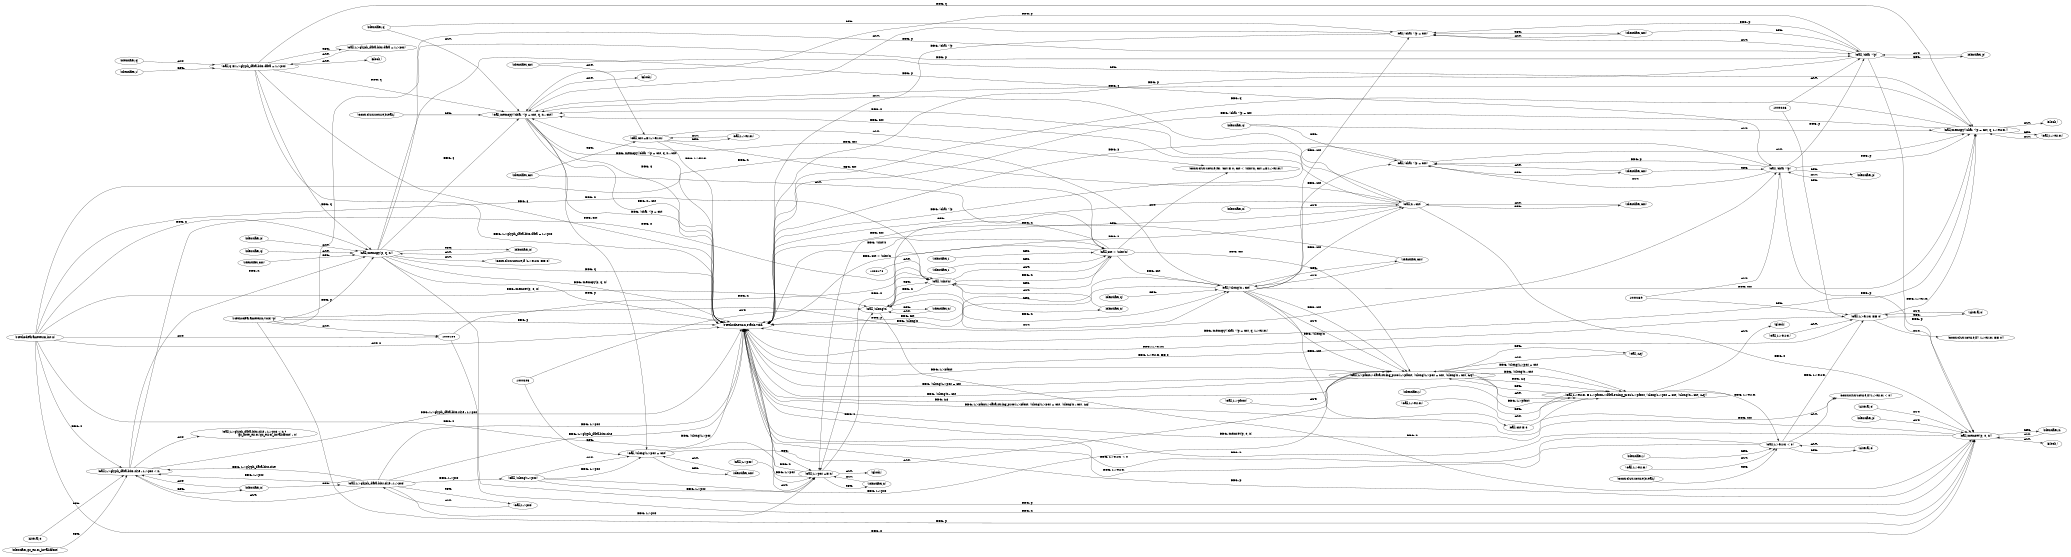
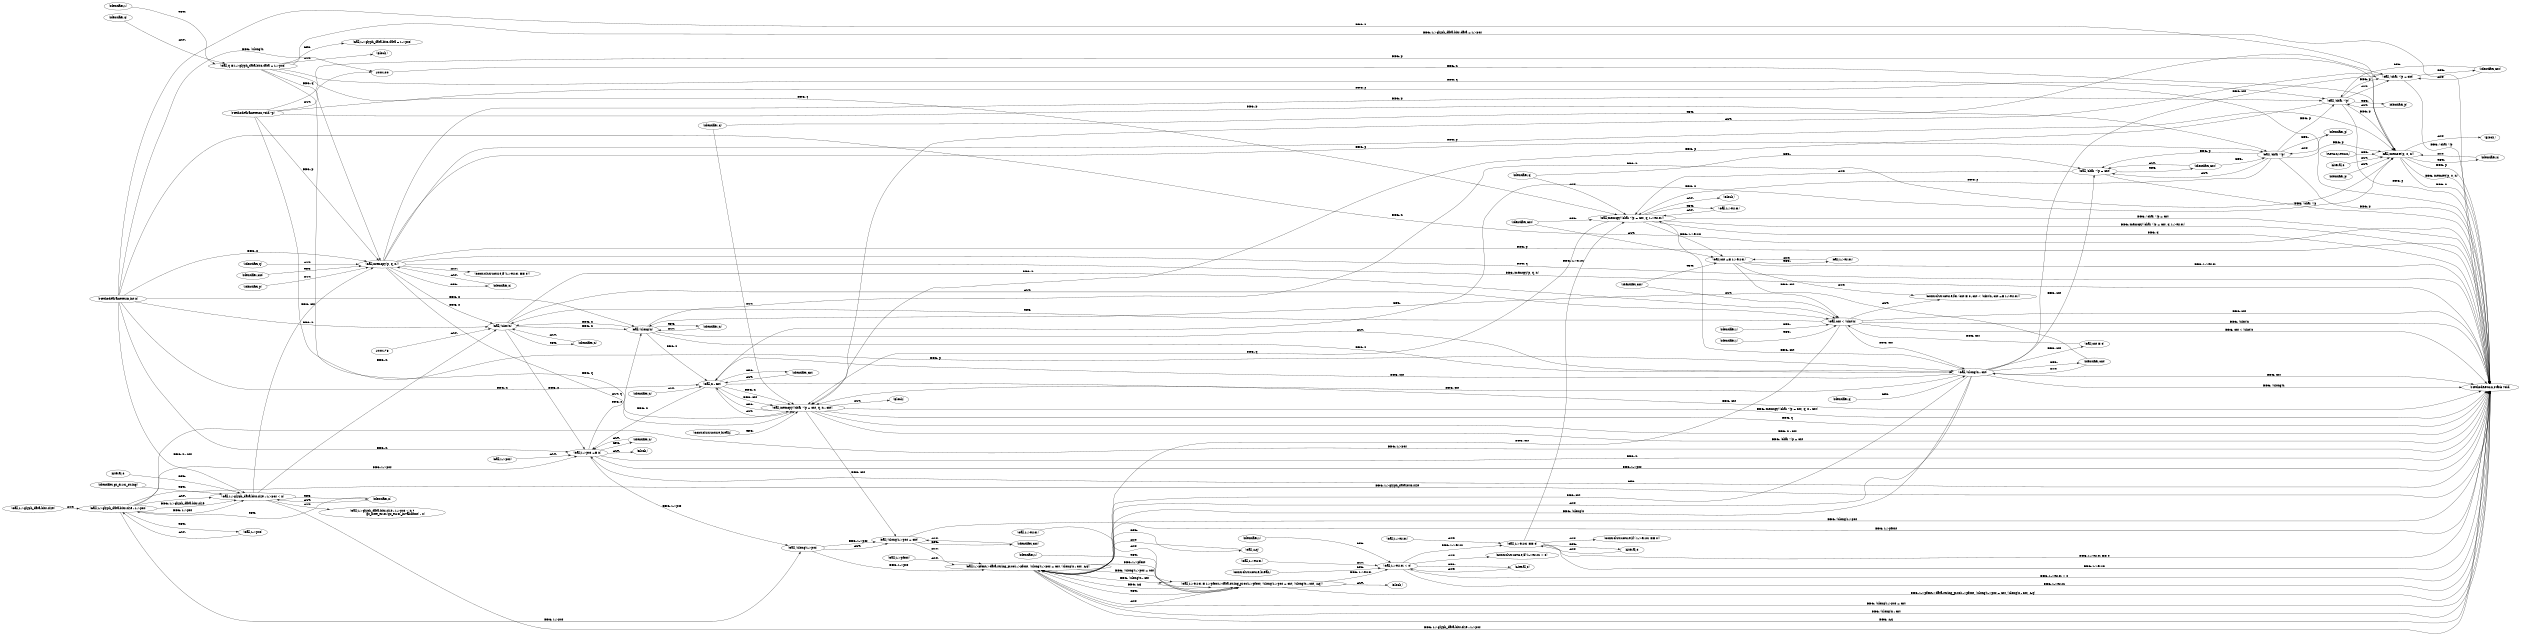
edge "(Call,r->glyph_data.bits.data + r->pos)" -> "(Call,q = r->glyph_data.bits.data + r->pos)": removed, label "AST:"
node "1000226": removed
node "(Return,return;)": added
edge "(Call,memcpy(p, q, n))" -> "(Call,memcpy((char *)p + cnt, q, n - cnt))": label "DDG: q" -> "AST: q"
edge "(Call,cnt += r->error)" -> "(Call,cnt < (uint)n)": label "CFG: cnt" -> "DDG: cnt"
edge "(Call,n - cnt)" -> "(MethodReturn,static void)": label "CFG: " -> "DDG: cnt"
edge "(Call,memcpy((char *)p + cnt, q, r->error))" -> "(Call,cnt += r->error)": added, label "DDG: r->error"
edge "(Call,r->glyph_data.bits.size - r->pos < n)" -> "(Call,memcpy(p, q, n))": label "DDG: n" -> "DDG: cnt"
edge "(Call,(ulong)n)" -> "(Call,(uint)n)": label "CFG: " -> "DDG: n"
edge "(MethodParameterIn,int n)" -> "(Call,(ulong)n)": label "DDG: memset(p, 0, n)" -> "DDG: n"
node "1000239": removed
edge "1000100" -> "(Call,(uint)n)": now "(Call,memcpy(p, q, n))" -> "(Call,(uint)n)"
edge "(MethodParameterIn,void *p)" -> "(MethodReturn,static void)": now "(MethodParameterIn,void *p)" -> "(Call,(ulong)n - cnt)"
edge "(MethodParameterIn,int n)" -> "1000100": label "AST: " -> "DDG: (ulong)n"
edge "(MethodParameterIn,int n)" -> "(MethodReturn,static void)": label "AST: n" -> "DDG: n"
node "1000203": removed
edge "(Call,memcpy((char *)p + cnt, q, n - cnt))" -> "(Call,n - cnt)": added, label "CFG:"
edge "(Call,cnt = 0)" -> "(ControlStructure,if (r->error < 0))": now "(Call,cnt = 0)" -> "(Call,cnt < (uint)n)"
edge "(MethodParameterIn,int n)" -> "(Call,r->glyph_data.bits.size - r->pos < n)": label "DDG: n" -> "DDG: n - cnt"
edge "(Call,(ulong)r->pos)" -> "(Call,r->pos += n)": reversed
node "(Call,r->glyph_data.bits.size)": added
node "(Identifier,gs_error_invalidfont)": label "(Identifier,gs_error_invalidfont)" -> "(Identifier,gs_error_string)"
